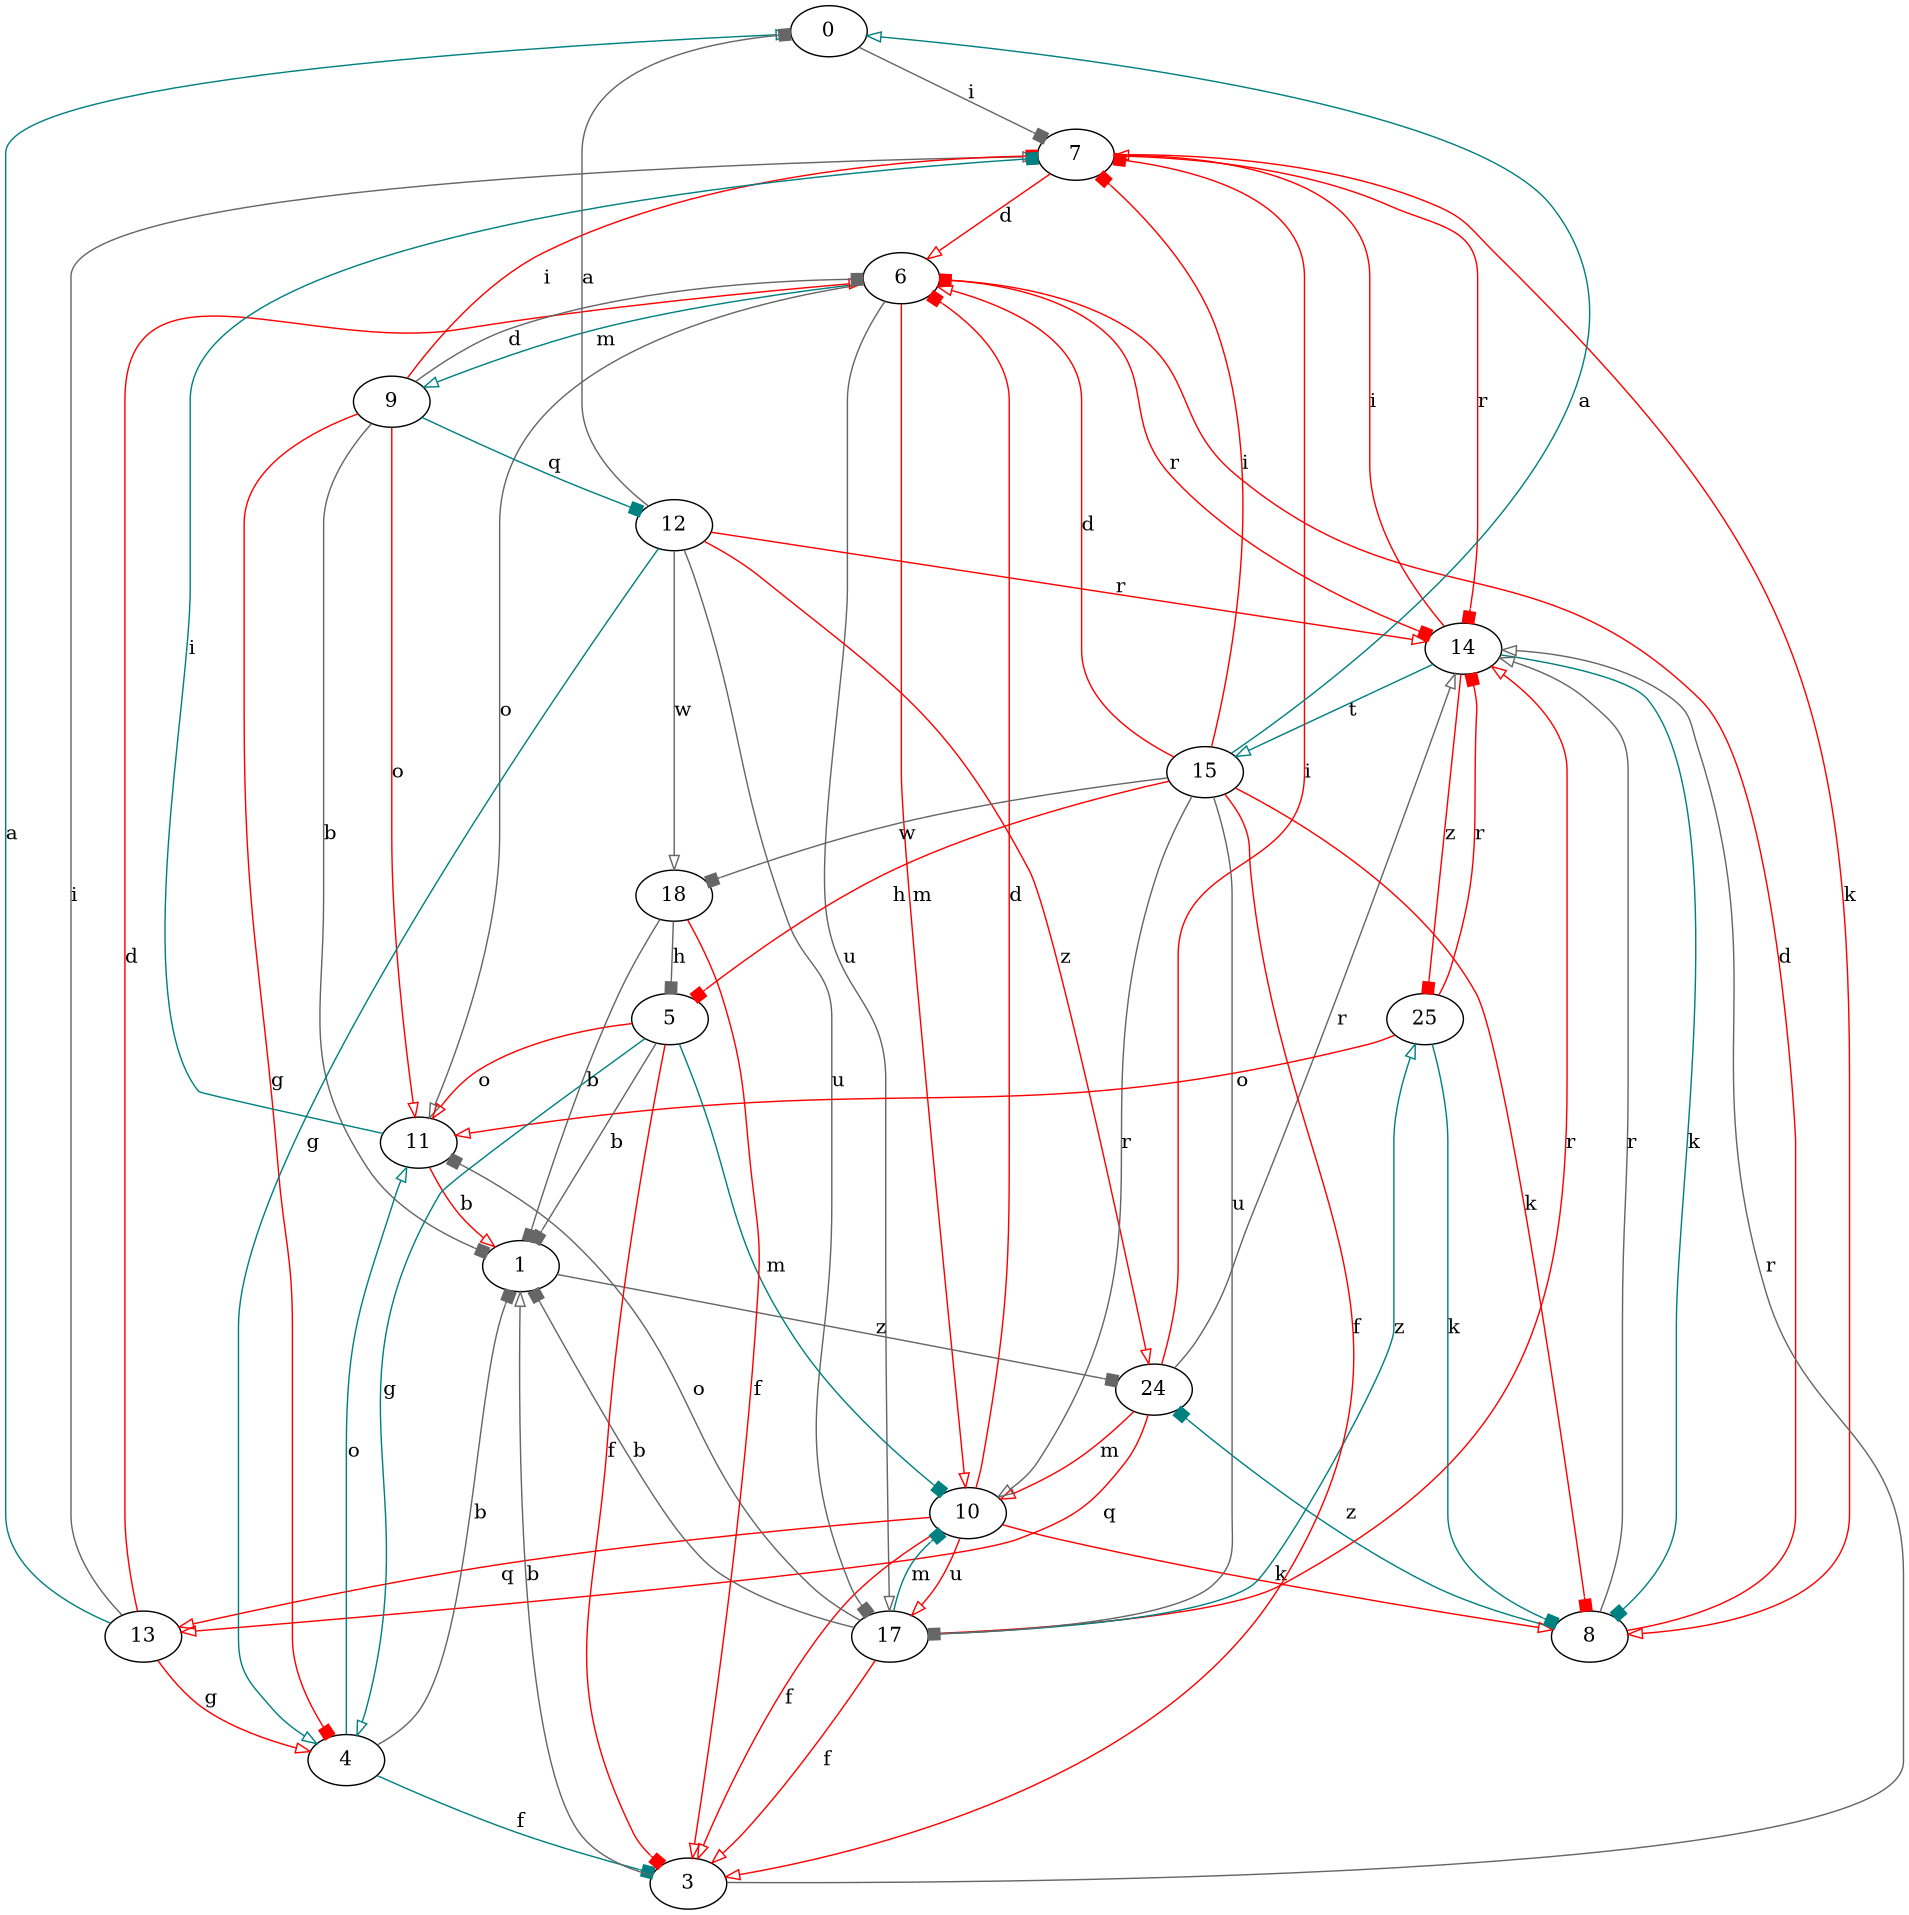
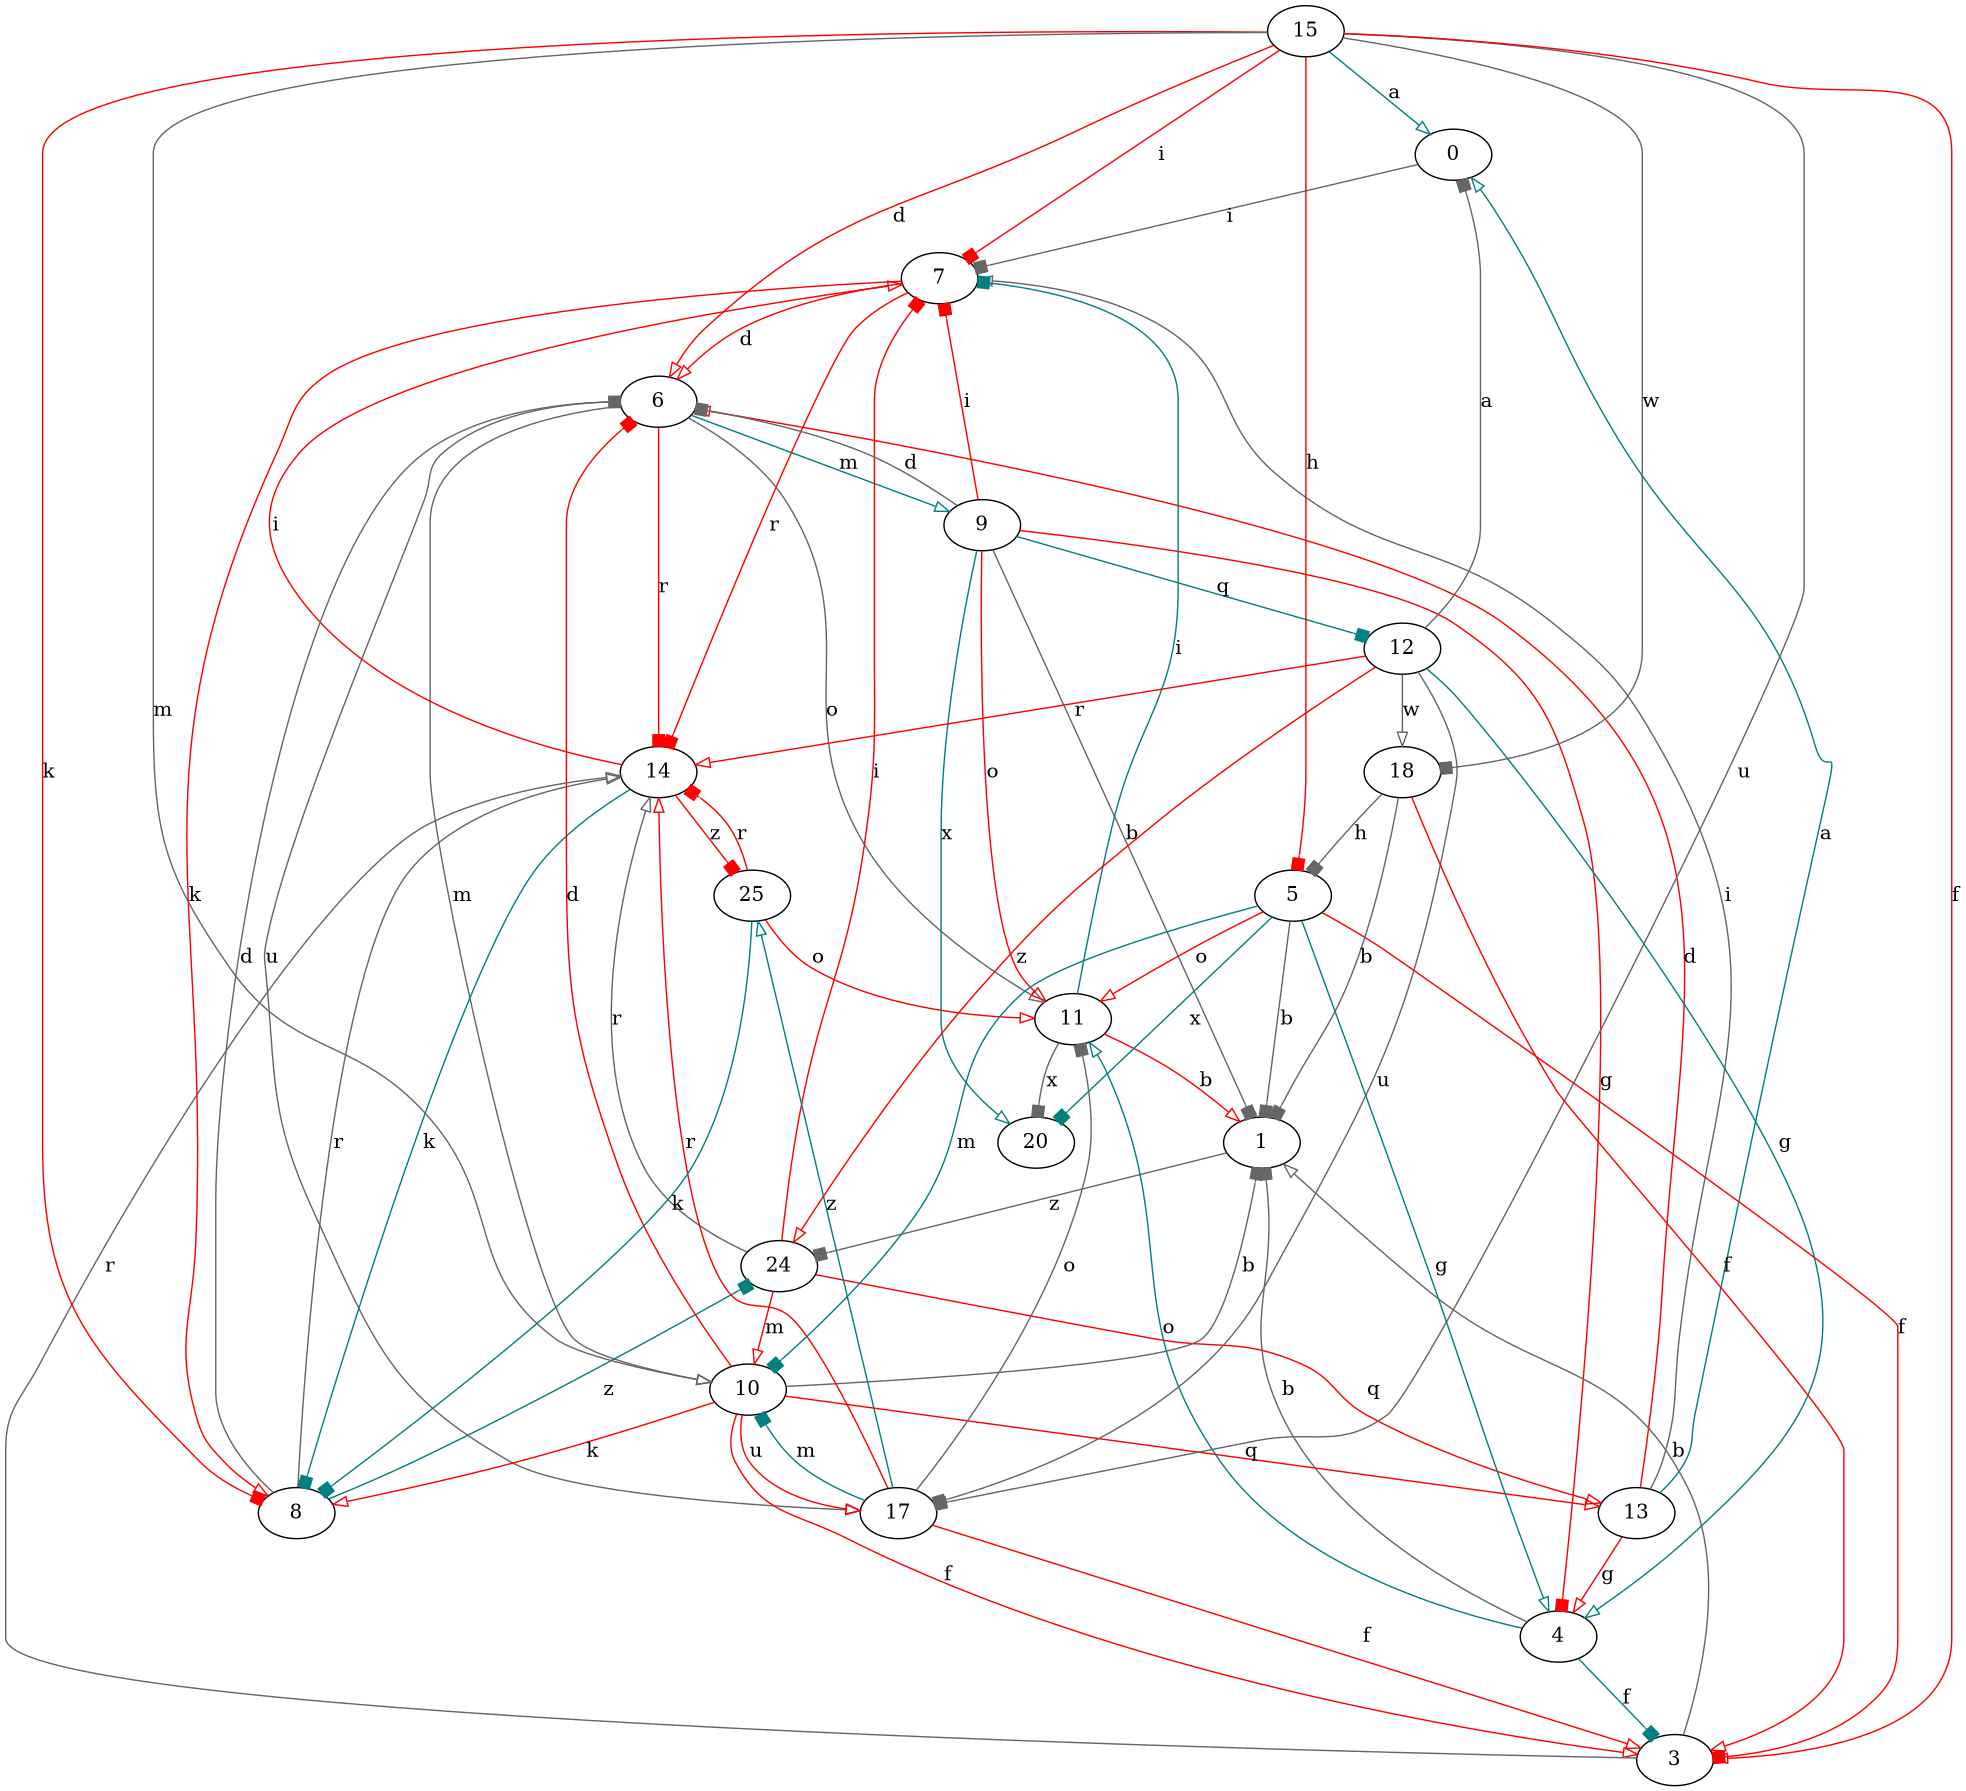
edge "14" -> "15": removed, label "t"
edge "8" -> "6": color red -> gray40
edge "6" -> "10": color red -> gray40
node "20": added
edge "15" -> "10": label "r" -> "m"
edge "17" -> "1": now "10" -> "1"
